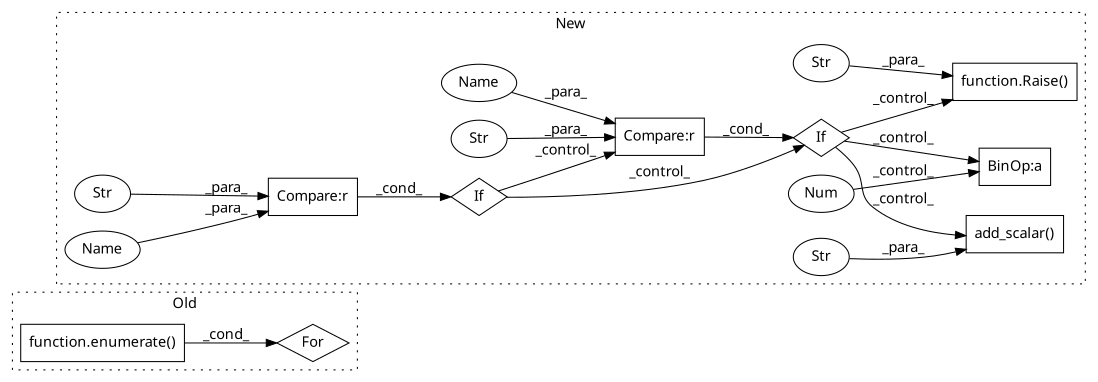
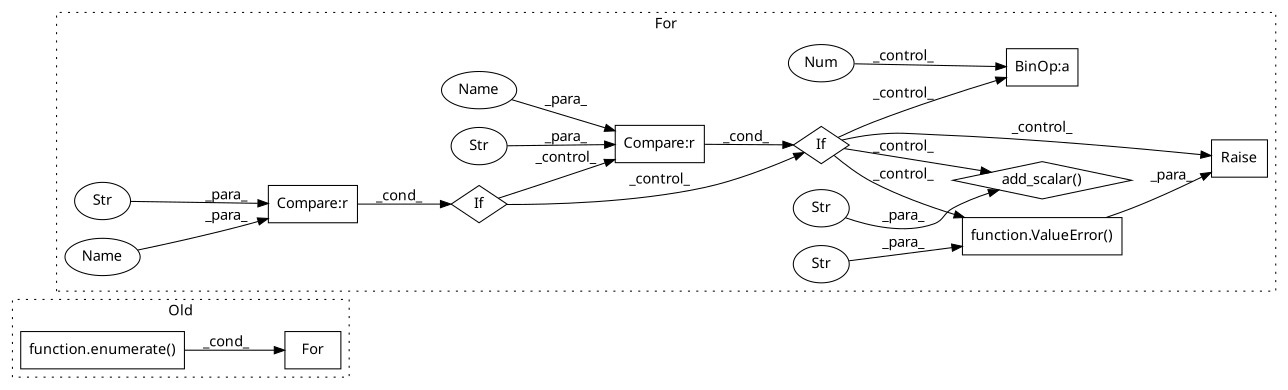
cluster "New": label "New" -> "For"
node "function.Raise()": label "function.Raise()" -> "function.ValueError()"
node "Raise": added
node "add_scalar()": shape box -> diamond
node "For": shape diamond -> box
